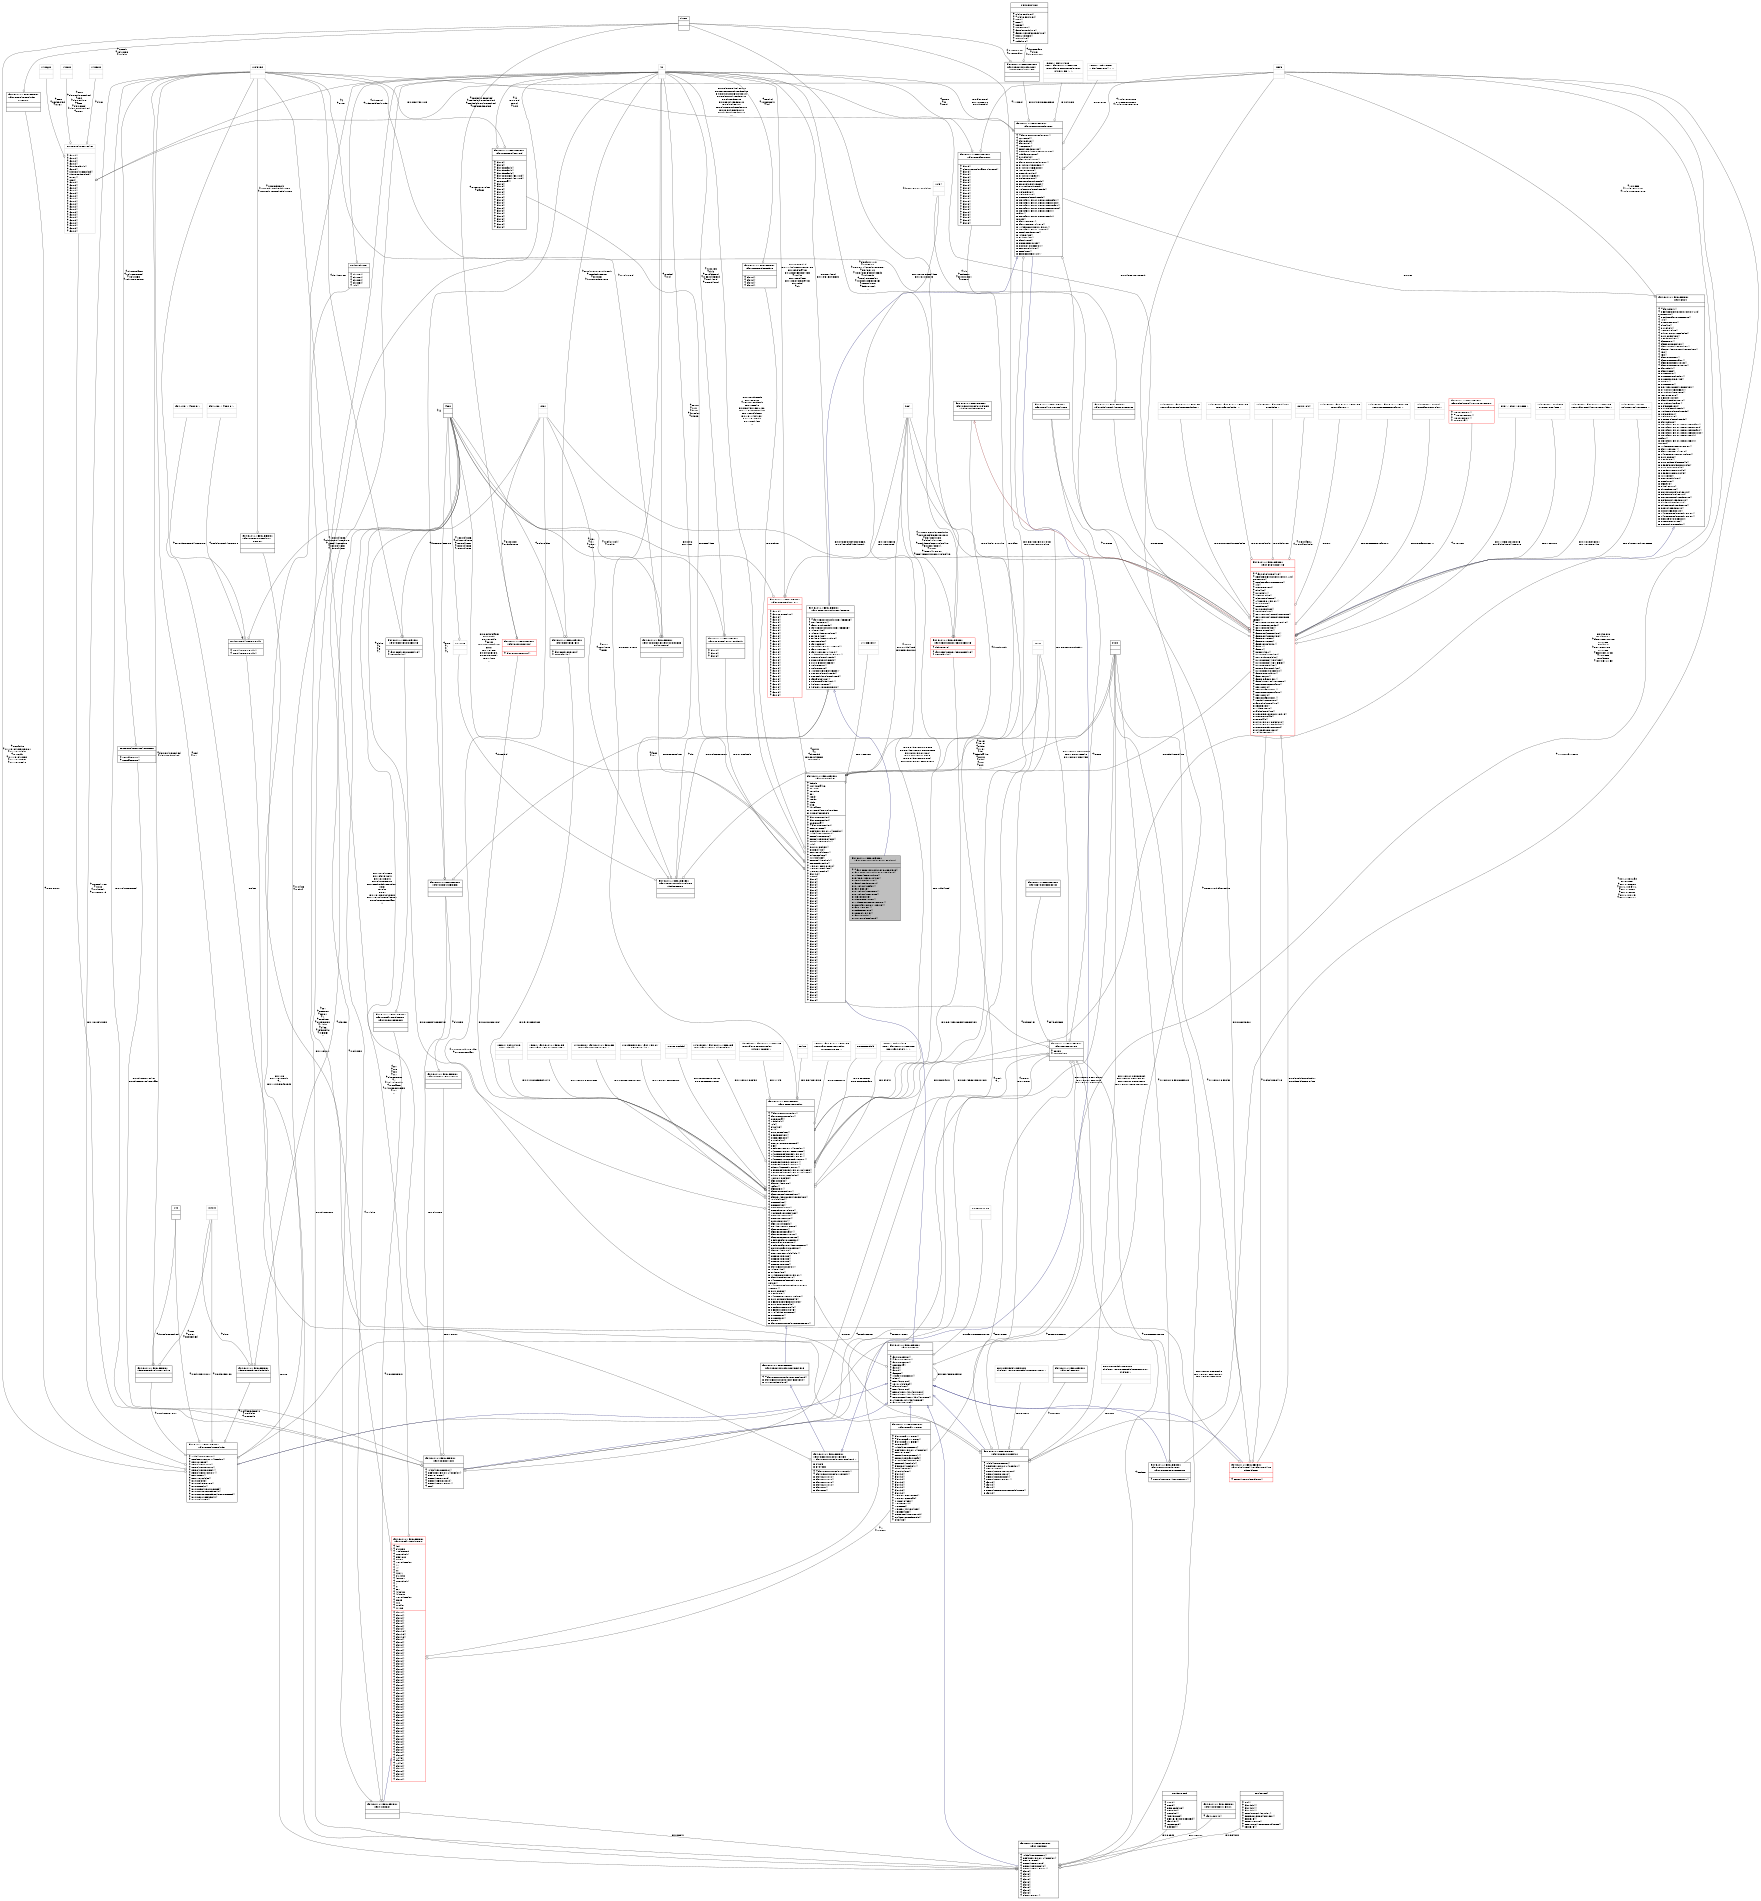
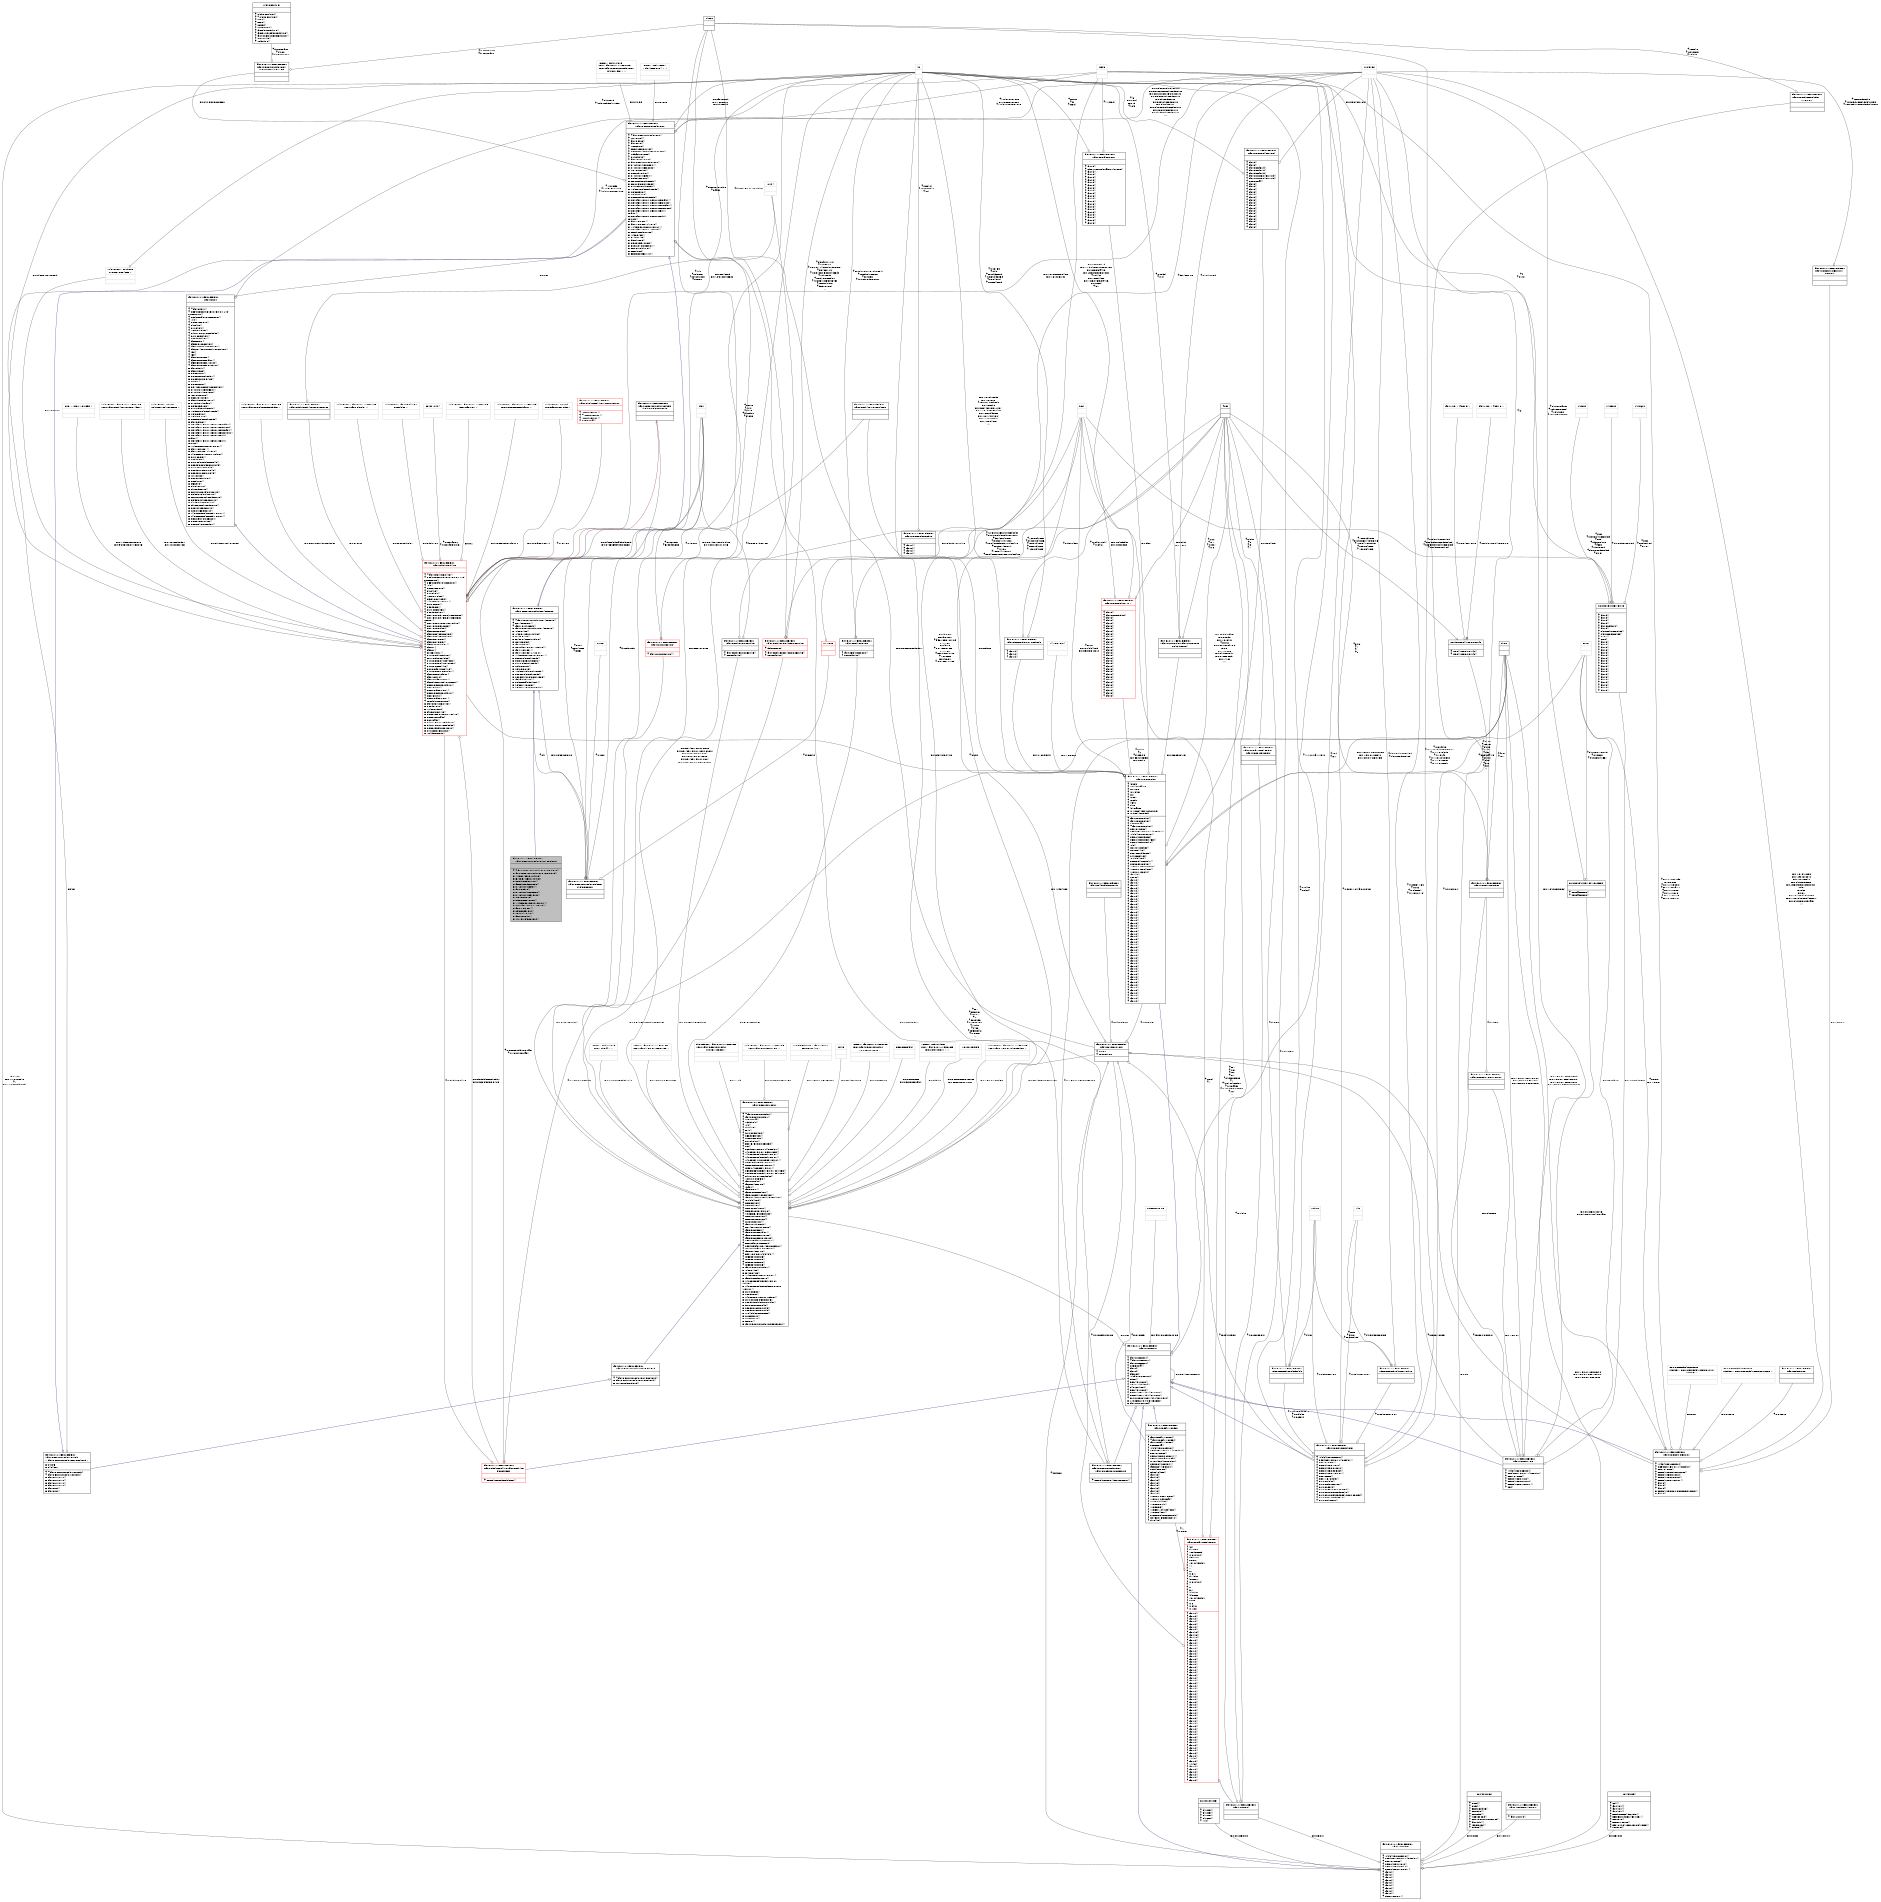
node "HighResTimer": text "+ StopAndStart()" -> "+ GPUTPCClusterStatistics()"
edge "static" -> "o2::tpc::ClusterNative": now "bool" -> "o2::tpc::ClusterNative"
edge "int" -> "o2::its::Cluster": now "int" -> "unique_ptr< o2::base"
edge "uint32_t" -> "o2::tpc::ClusterNative": label " +time" -> " +timeFlagsPacked"
node "o2::tpc::ClusterNative": color grey75 -> black
edge "GPUArray< float, 3 >" -> "o2::its::TrackingFrameInfo": label " +covarianceTrackingFrame" -> " +mDeviceName"
node "HANDLE": color grey75 -> red
node "mutex": added
edge "const" -> "o2::tpc::ClusterNativeAccess": added, label "+clustersMCTruth +clusters +clustersLinear"
node "uint": color black -> grey75
